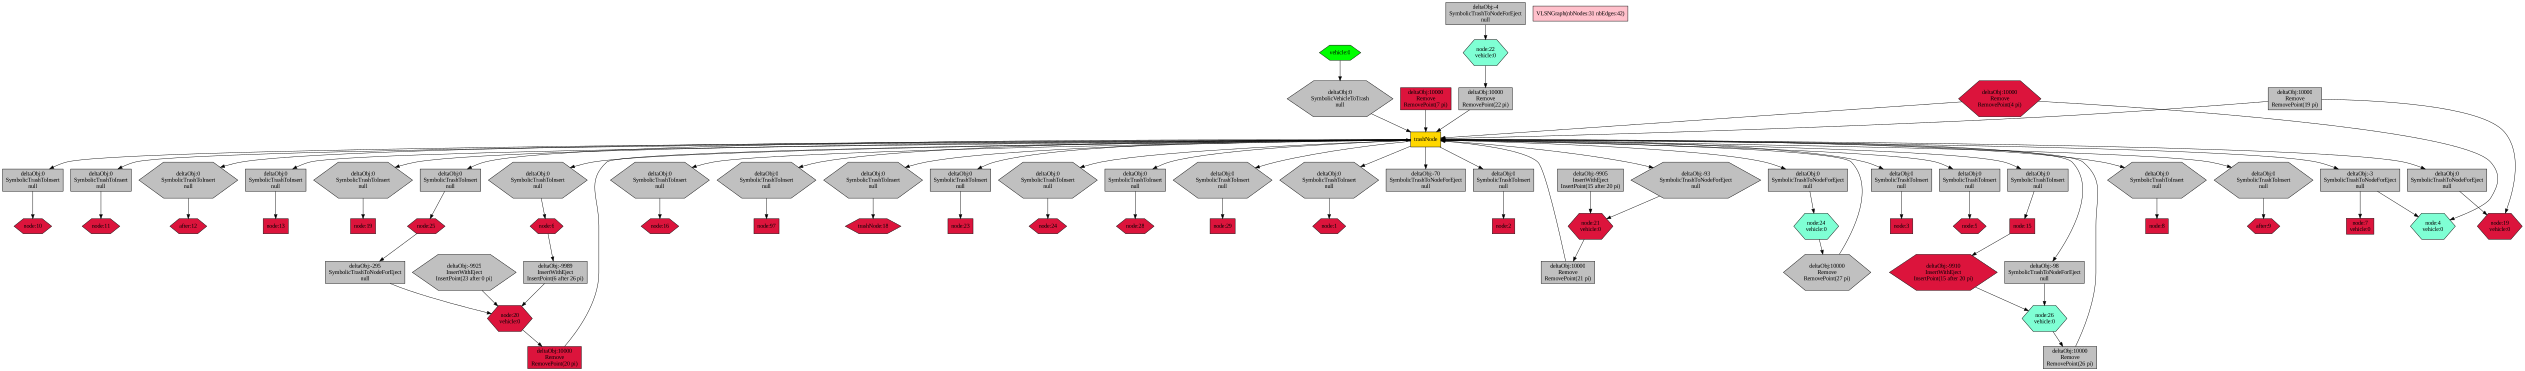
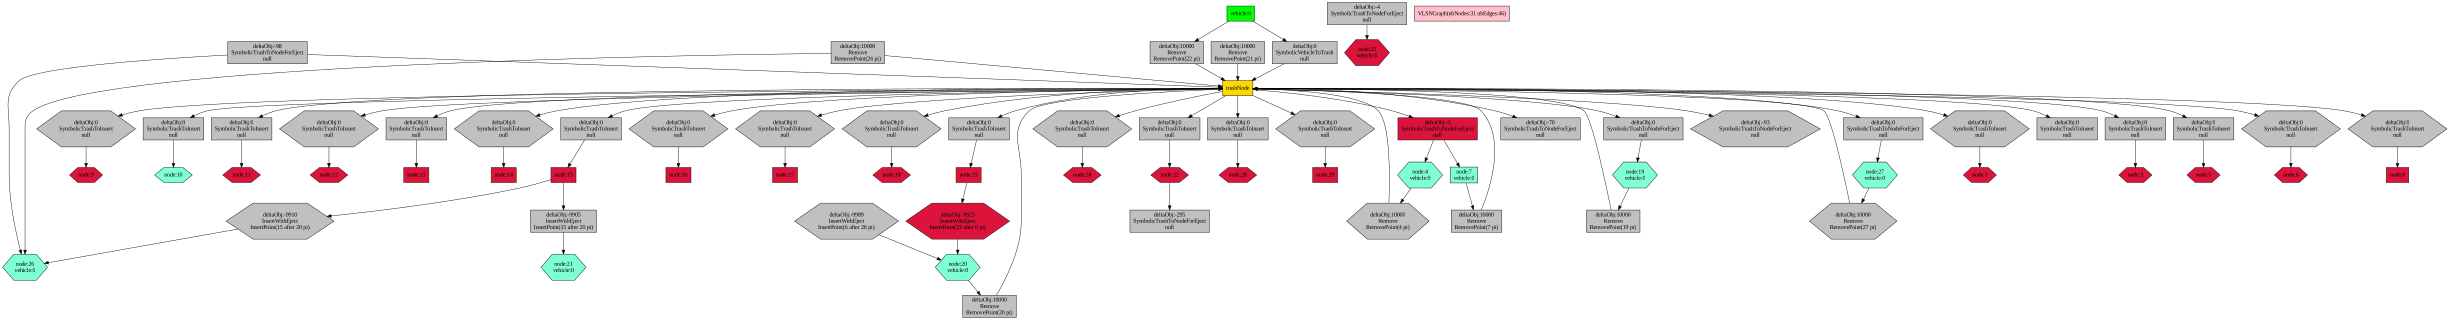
node "VLSNGraph(nbNodes:31 nbEdges:42)": label "VLSNGraph(nbNodes:31 nbEdges:42)" -> "VLSNGraph(nbNodes:31 nbEdges:46)"
node "vehicle:0": shape hexagon -> box
node "node:22 vehicle:0": fillcolor aquamarine -> crimson
edge "node:22 vehicle:0" -> "deltaObj:10000 Remove RemovePoint(22 pi)": now "vehicle:0" -> "deltaObj:10000 Remove RemovePoint(22 pi)"
node "deltaObj:0 SymbolicVehicleToTrash null": shape hexagon -> box
node "deltaObj:10000 Remove RemovePoint(7 pi)": fillcolor crimson -> gray
node "deltaObj:10000 Remove RemovePoint(4 pi)": fillcolor crimson -> gray
edge "deltaObj:10000 Remove RemovePoint(19 pi)" -> "node:19 vehicle:0": reversed
edge "deltaObj:10000 Remove RemovePoint(4 pi)" -> "node:4 vehicle:0": reversed
edge "trashNode" -> "deltaObj:-98 SymbolicTrashToNodeForEject null": reversed
node "deltaObj:-3 SymbolicTrashToNodeForEject null": fillcolor gray -> crimson
edge "node:23" -> "deltaObj:-9925 InsertWithEject InsertPoint(23 after 0 pi)": added
edge "node:15" -> "deltaObj:-9905 InsertWithEject InsertPoint(15 after 20 pi)": added
edge "node:7 vehicle:0" -> "deltaObj:10000 Remove RemovePoint(7 pi)": added
edge "deltaObj:-93 SymbolicTrashToNodeForEject null" -> "node:21 vehicle:0": removed
node "node:10": fillcolor crimson -> aquamarine
node "after:12": label "after:12" -> "node:12"
node "node:19": label "node:19" -> "node:14"
node "node:25": label "node:25" -> "node:22"
node "node:16": shape hexagon -> box
node "node:97": label "node:97" -> "node:17"
node "trashNode:18": label "trashNode:18" -> "node:18"
node "node:2": removed
node "node:21 vehicle:0": fillcolor crimson -> aquamarine
node "node:24 vehicle:0": label "node:24 vehicle:0" -> "node:27 vehicle:0"
node "node:3": shape box -> hexagon
node "after:9": label "after:9" -> "node:9"
node "node:7 vehicle:0": fillcolor crimson -> aquamarine
node "node:19 vehicle:0": fillcolor crimson -> aquamarine
edge "node:6" -> "deltaObj:-9989 InsertWithEject InsertPoint(6 after 26 pi)": removed
edge "node:21 vehicle:0" -> "deltaObj:10000 Remove RemovePoint(21 pi)": removed
node "deltaObj:-9925 InsertWithEject InsertPoint(23 after 0 pi)": fillcolor gray -> crimson
node "deltaObj:-9989 InsertWithEject InsertPoint(6 after 26 pi)": shape box -> hexagon
node "deltaObj:-9910 InsertWithEject InsertPoint(15 after 20 pi)": fillcolor crimson -> gray
edge "deltaObj:-295 SymbolicTrashToNodeForEject null" -> "node:20 vehicle:0": removed
node "node:20 vehicle:0": fillcolor crimson -> aquamarine
edge "node:26 vehicle:0" -> "deltaObj:10000 Remove RemovePoint(26 pi)": reversed
node "deltaObj:10000 Remove RemovePoint(20 pi)": fillcolor crimson -> gray
